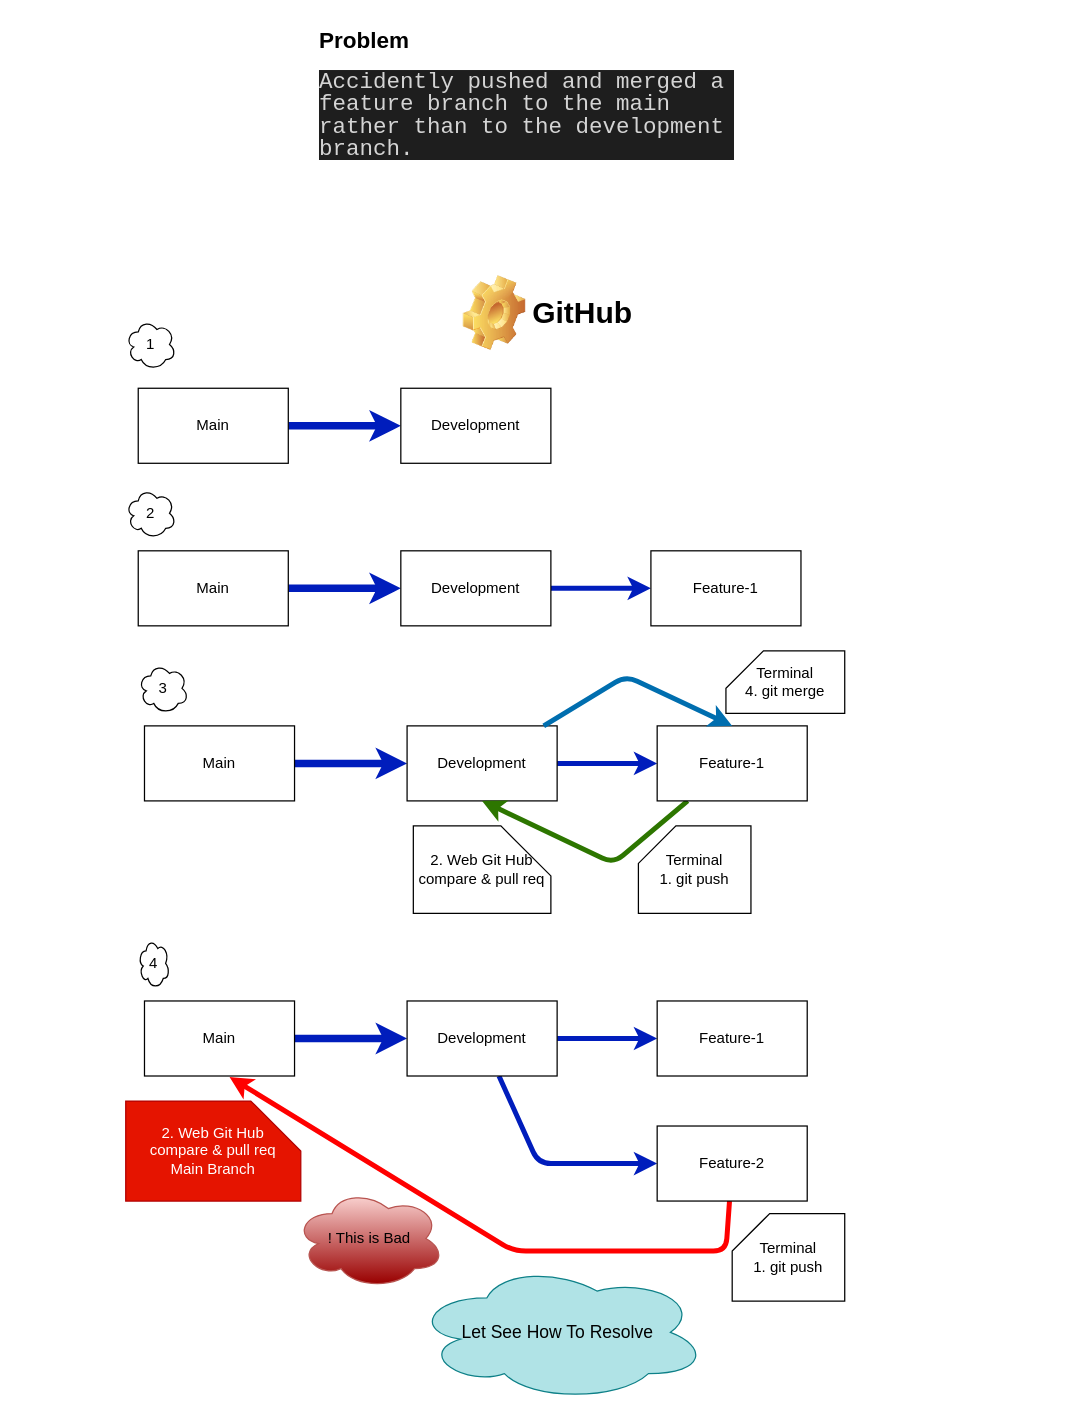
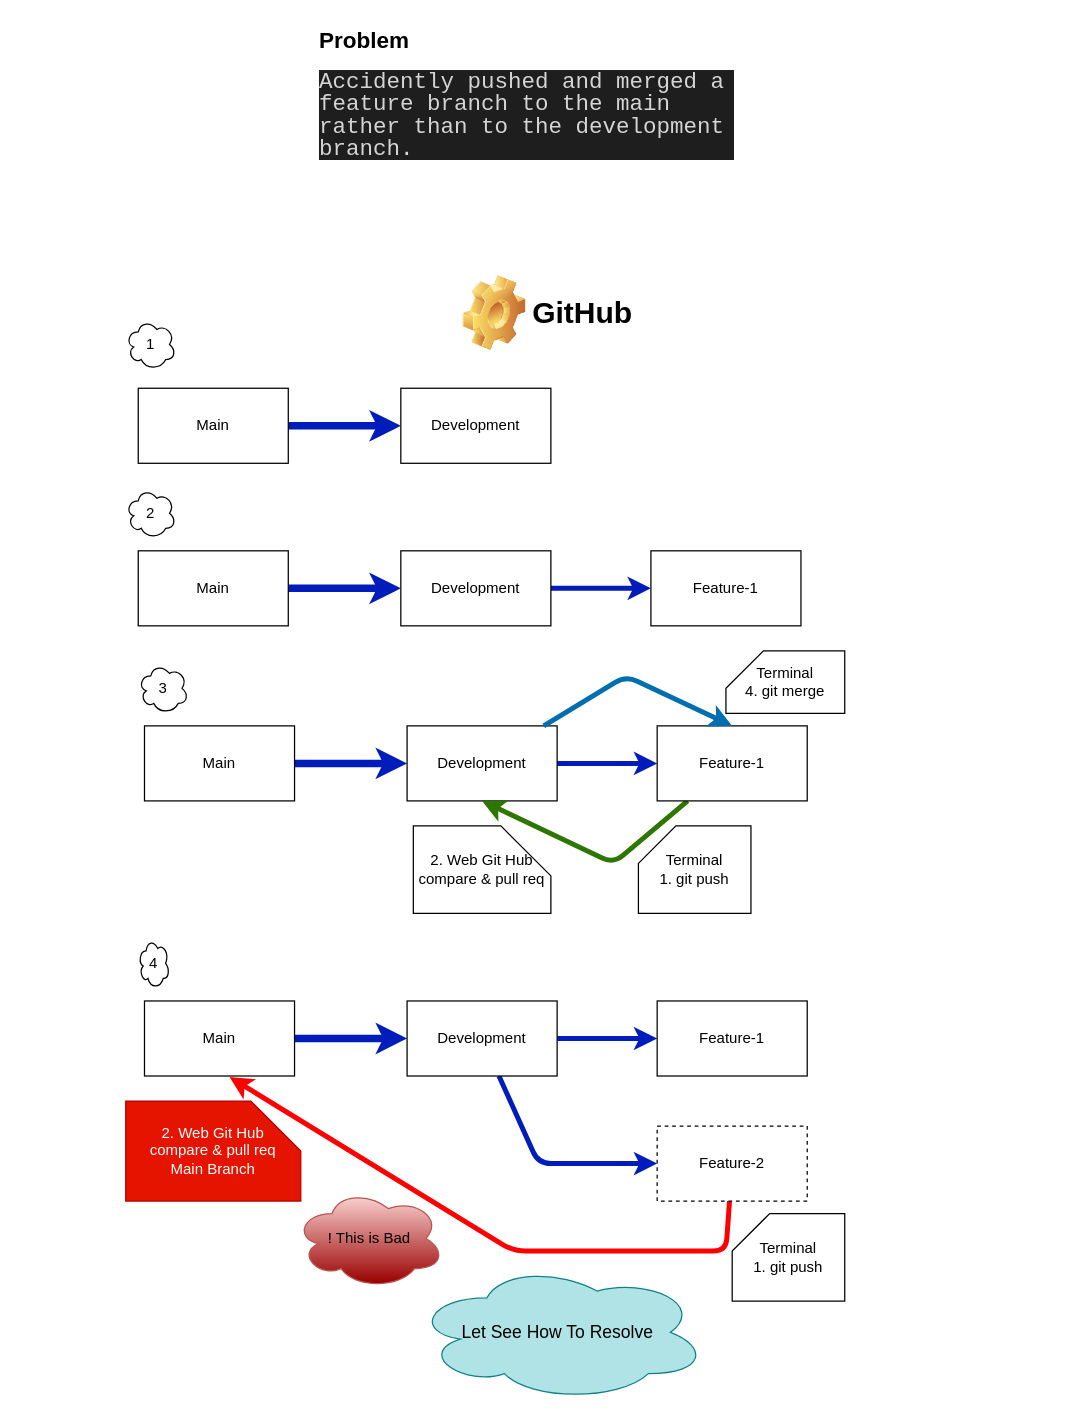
node "Feature-2": style solid -> dashed
